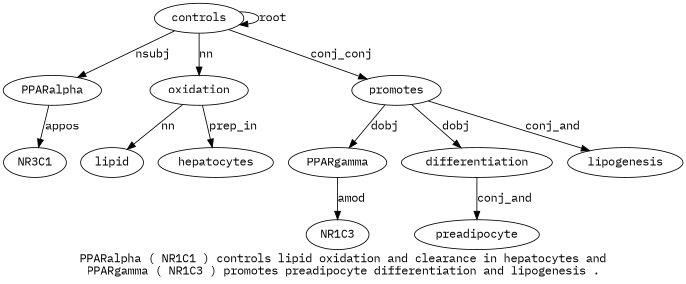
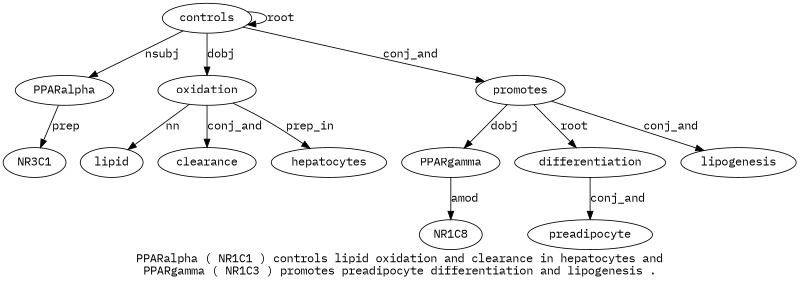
edge "controls" -> "oxidation": label "nn" -> "dobj"
edge "controls" -> "promotes": label "conj_conj" -> "conj_and"
edge "PPARalpha" -> "NR3C1": label "appos" -> "prep"
edge "promotes" -> "differentiation": label "dobj" -> "root"
node "clearance": added
node "NR1C3": label "NR1C3" -> "NR1C8"
